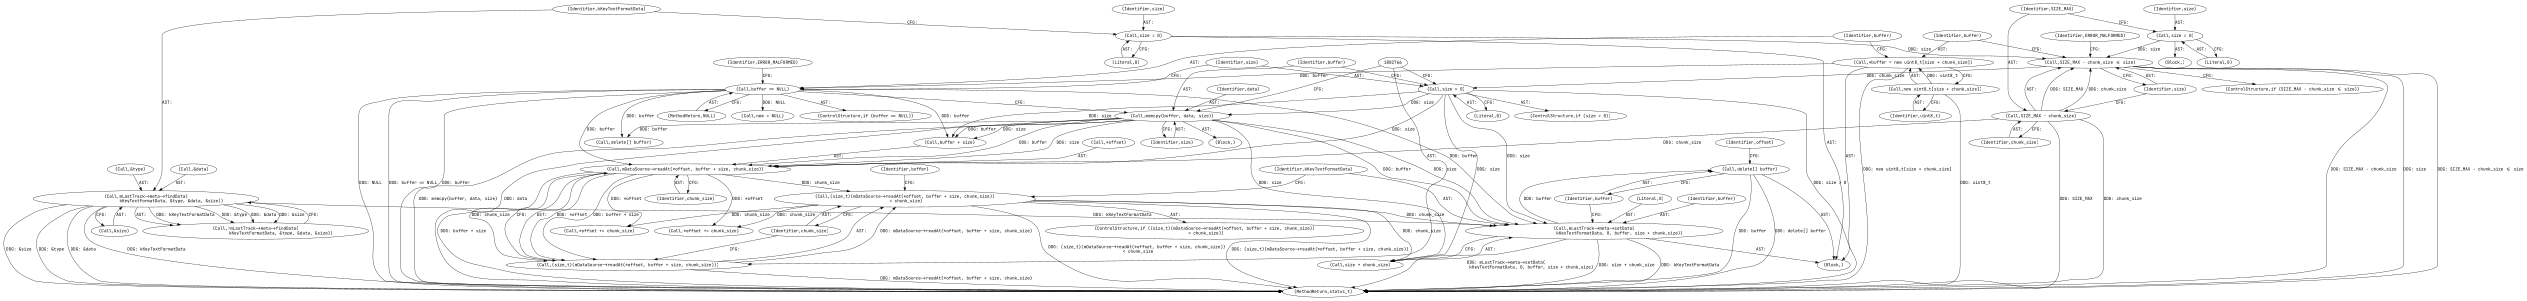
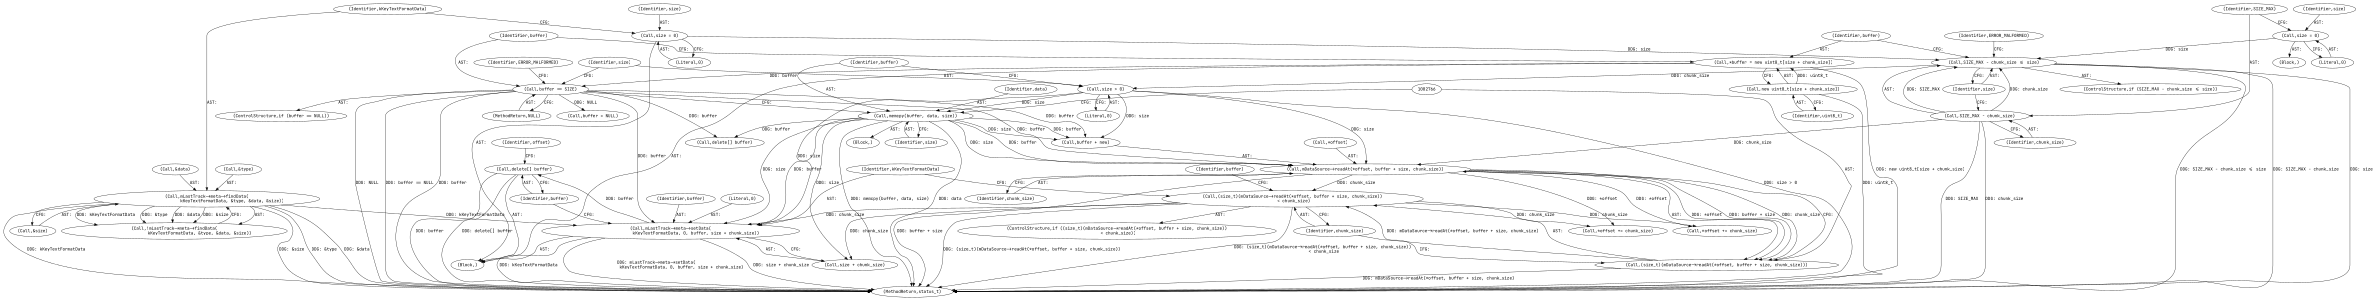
edge "1002766" -> "(Call,size > 0)": removed, label "CFG:"
edge "(Call,SIZE_MAX - chunk_size <= size)" -> "(ControlStructure,if (SIZE_MAX - chunk_size <= size))": label "CFG: " -> "AST: "
node "(Call,buffer == NULL)": label "(Call,buffer == NULL)" -> "(Call,buffer == SIZE)"
node "(Call,new = NULL)": label "(Call,new = NULL)" -> "(Call,buffer = NULL)"
node "(ControlStructure,if (size > 0))": removed
node "(Call,buffer + size)": label "(Call,buffer + size)" -> "(Call,buffer + new)"
edge "(Call,size > 0)" -> "(Call,size + chunk_size)": removed, label "DDG: size"
